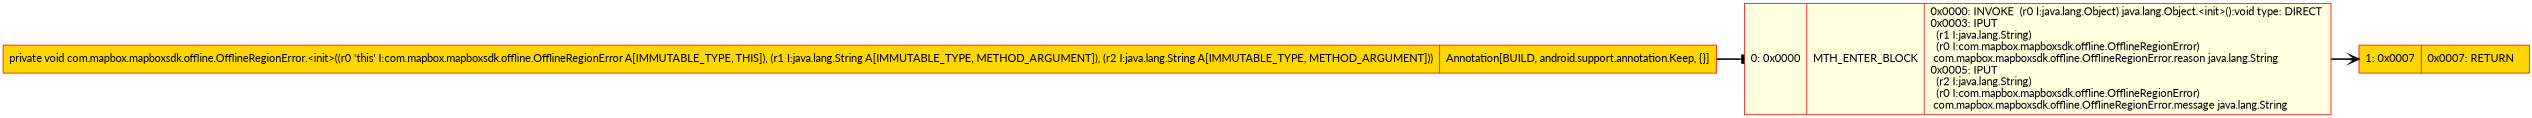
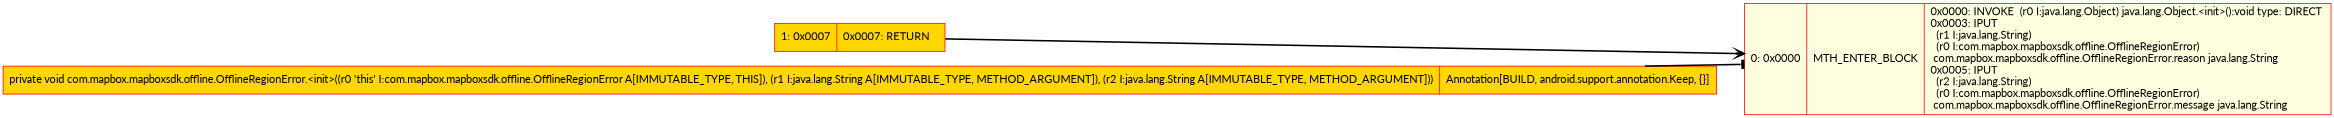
edge "0: 0x0000" -> "1: 0x0007": reversed
